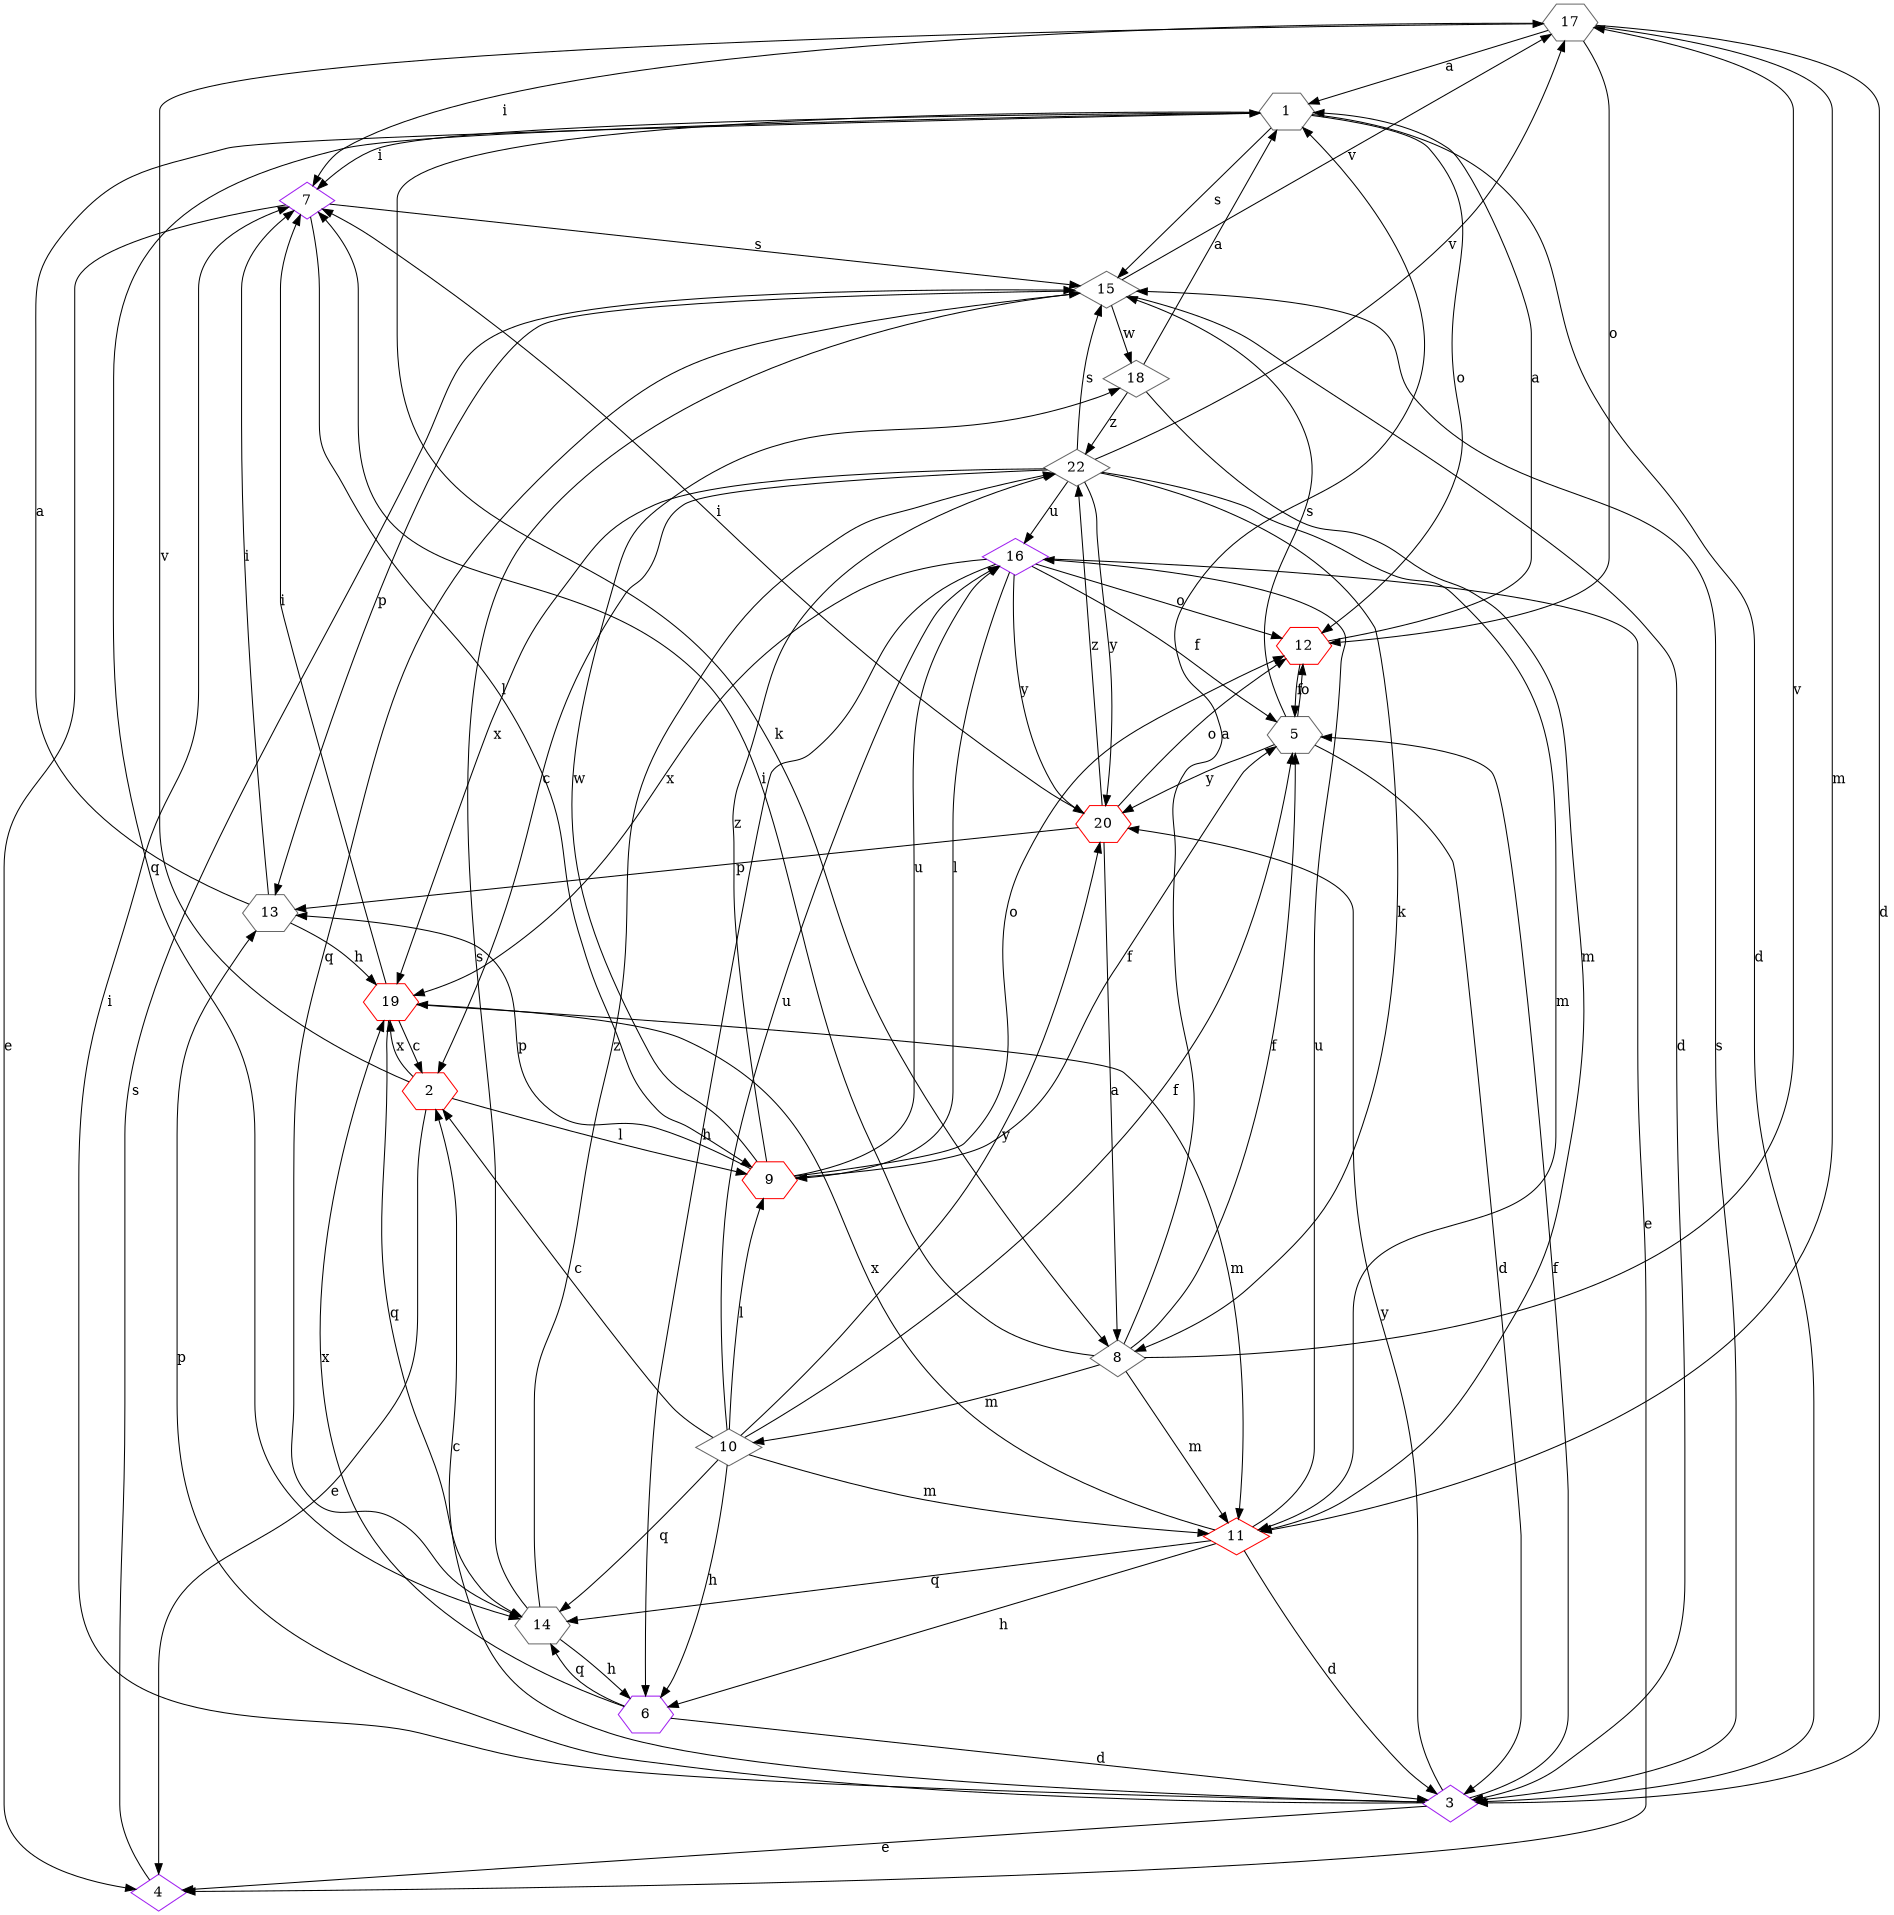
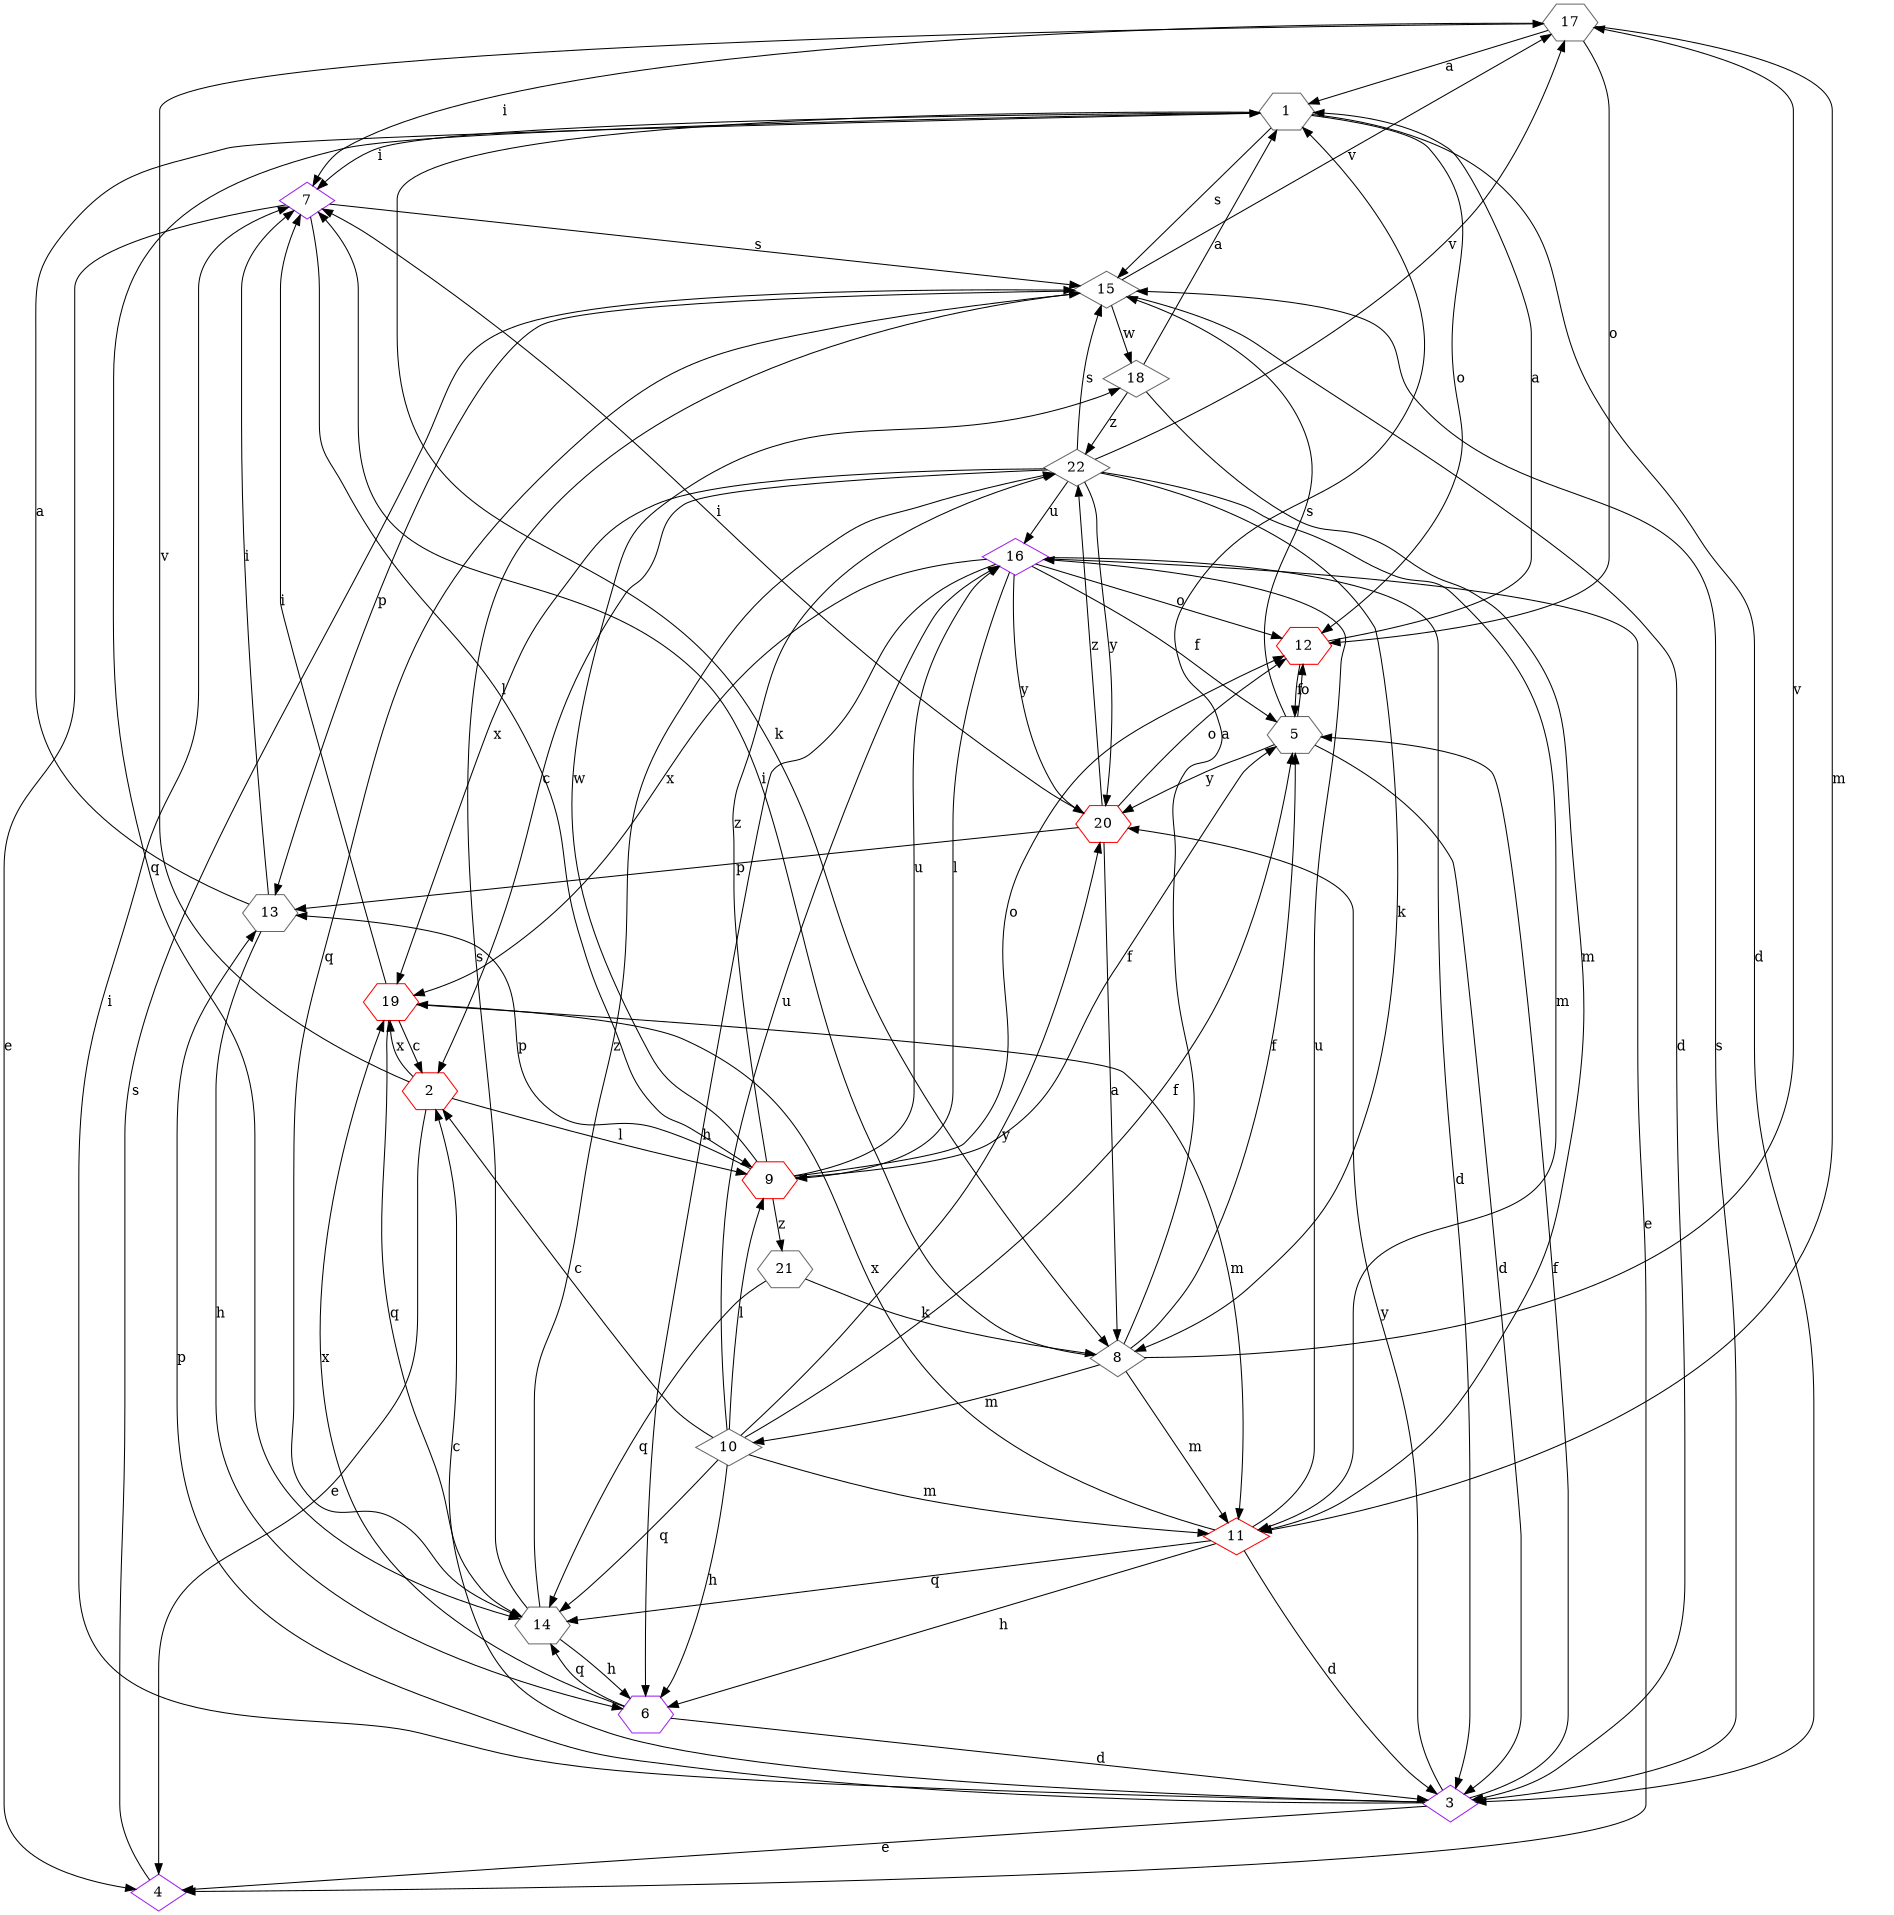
edge "13" -> "19": now "13" -> "6"
edge "17" -> "3": now "16" -> "3"
node "21": added
